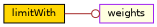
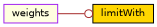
edge "limitWith" -> "weights": reversed
